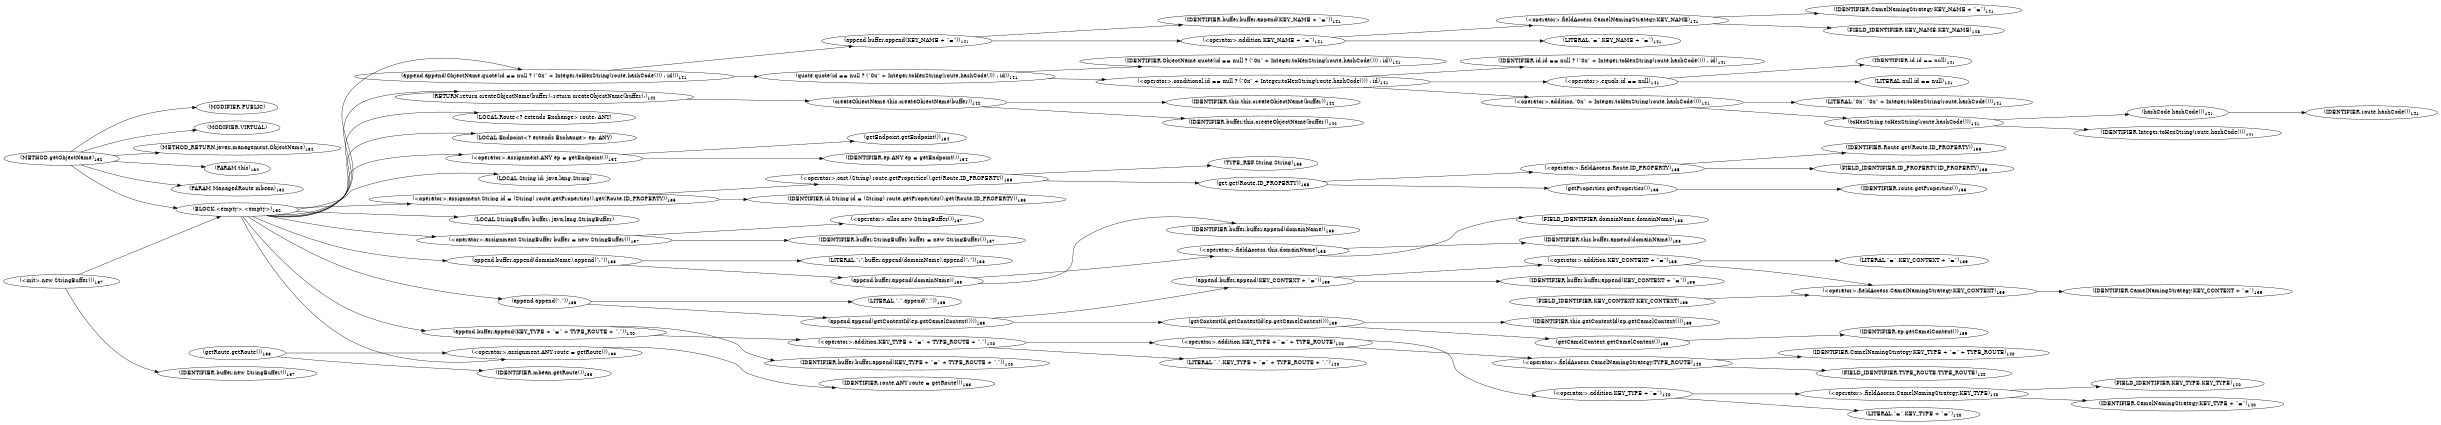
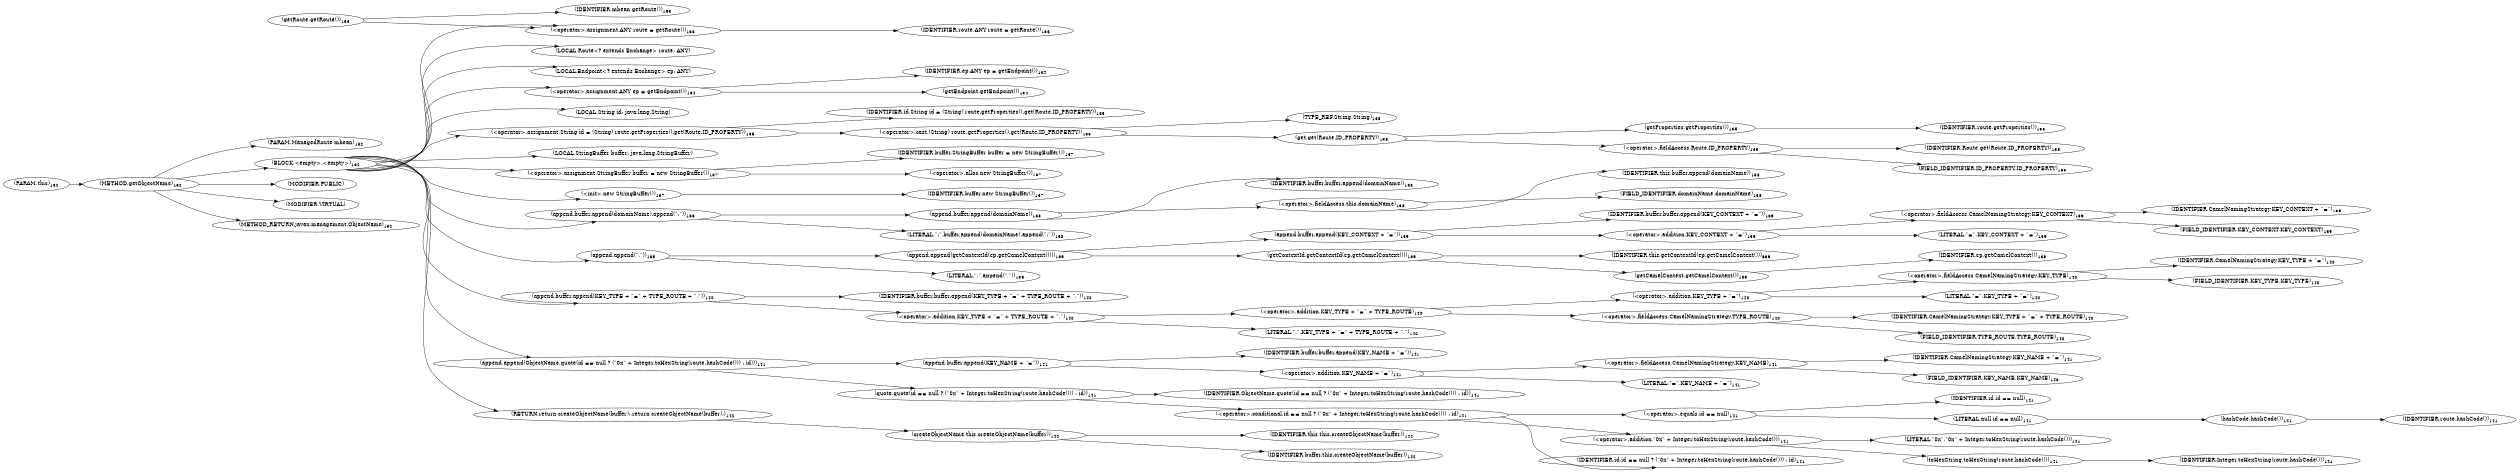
edge "(toHexString,toHexString(route.hashCode()))" -> "(hashCode,hashCode())": now "(LITERAL,null,id == null)" -> "(hashCode,hashCode())"
edge "(METHOD,getObjectName)" -> "(PARAM,this)": reversed
edge "(<init>,new StringBuffer())" -> "(BLOCK,<empty>,<empty>)": reversed
edge "(FIELD_IDENTIFIER,KEY_CONTEXT,KEY_CONTEXT)" -> "(<operator>.fieldAccess,CamelNamingStrategy.KEY_CONTEXT)": reversed
node "(IDENTIFIER,this,getContextId(ep.getCamelContext()))": text "139" -> "639"
